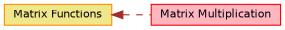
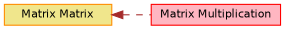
node "Matrix Functions": label "Matrix Functions" -> "Matrix Matrix"
